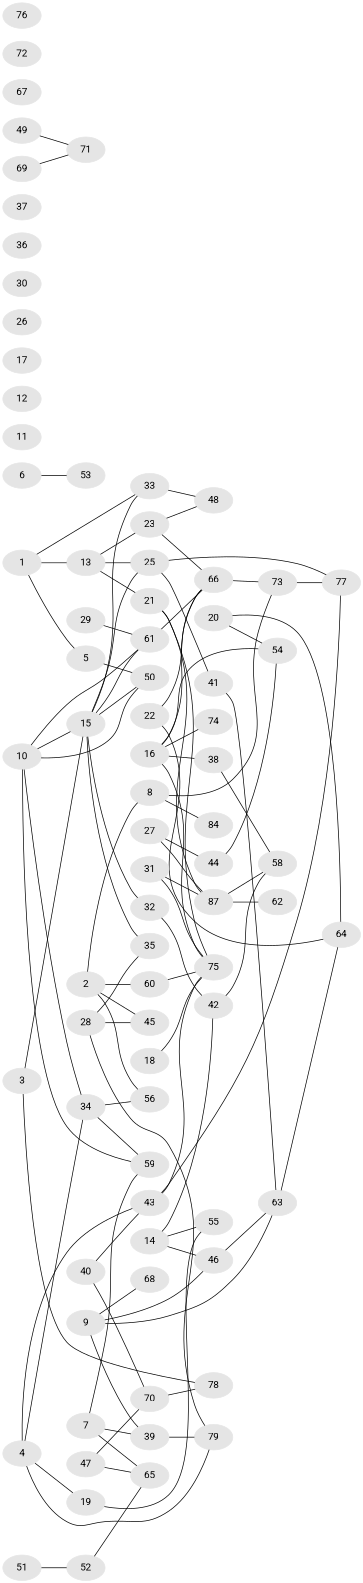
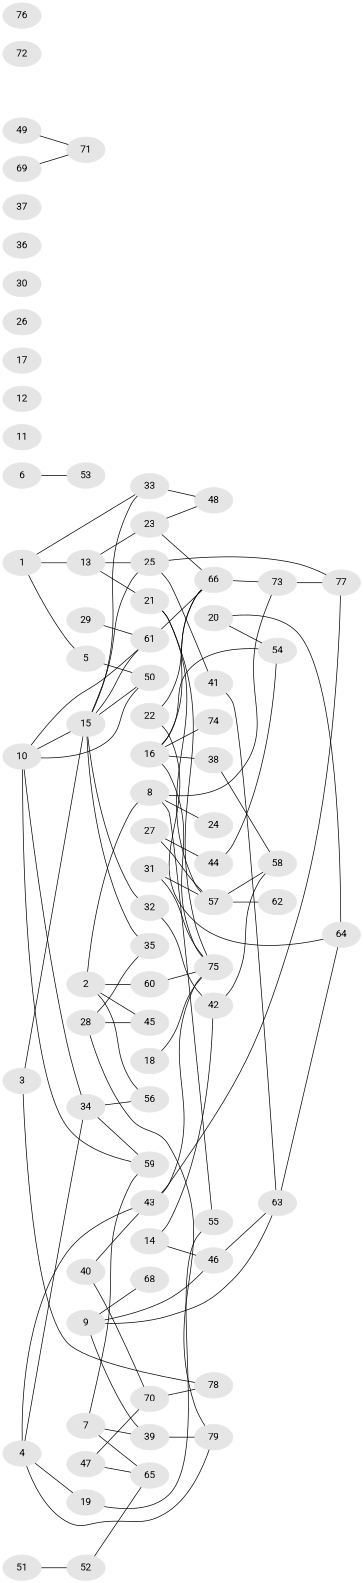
node "67": removed
node "84": label "84" -> "24"
node "87": label "87" -> "57"
edge "55" -- "14": now "55" -- "8"
